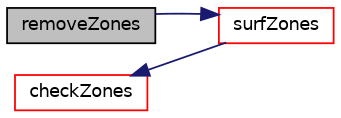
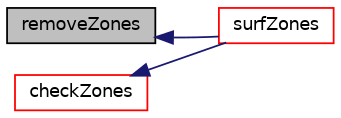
edge "removeZones" -> "surfZones": reversed
